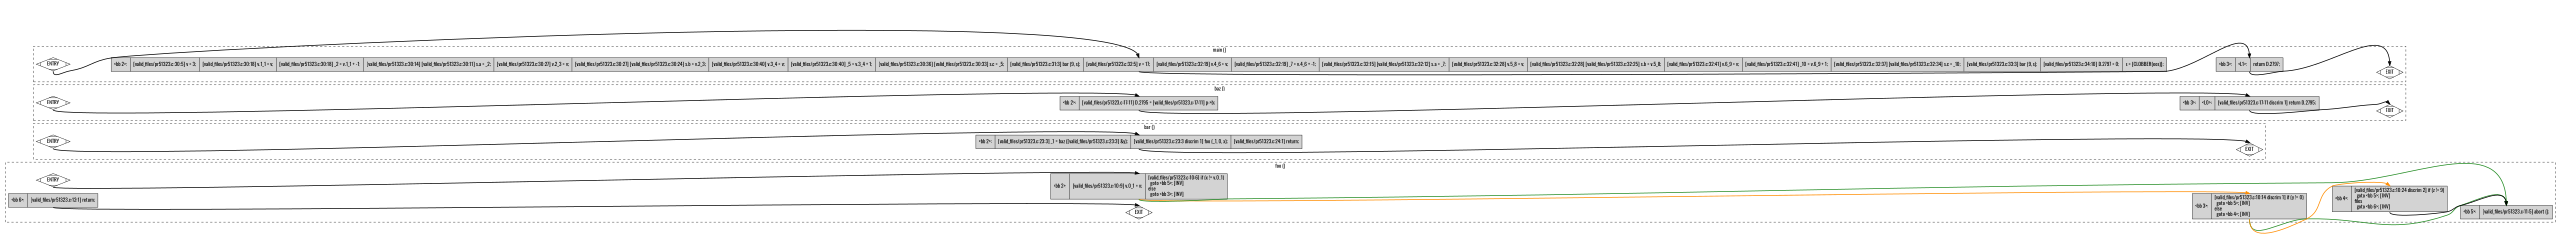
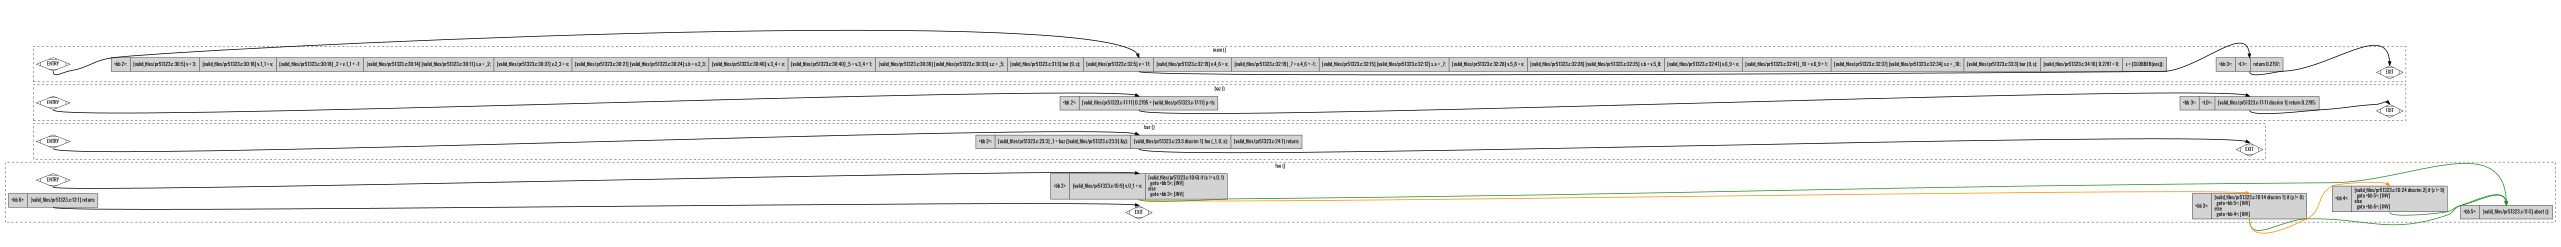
node "<bb 4>:": text "files" -> "else"
edge "<bb 4>:" -> "<bb 5>:": color black -> forestgreen
